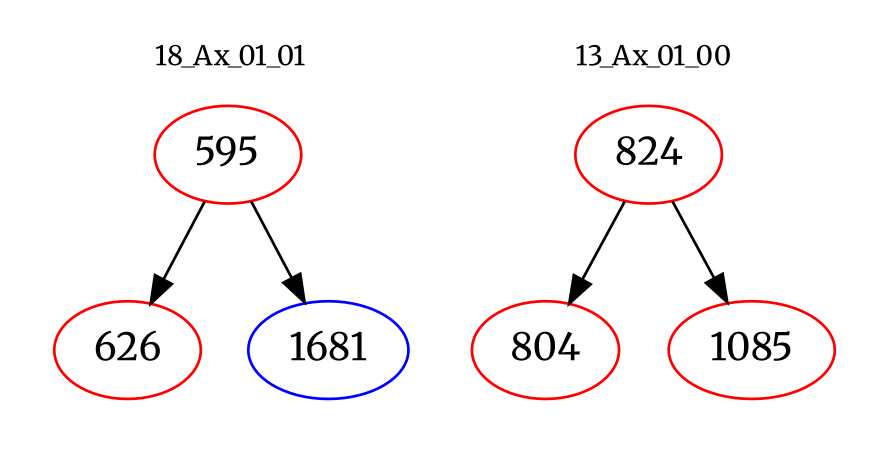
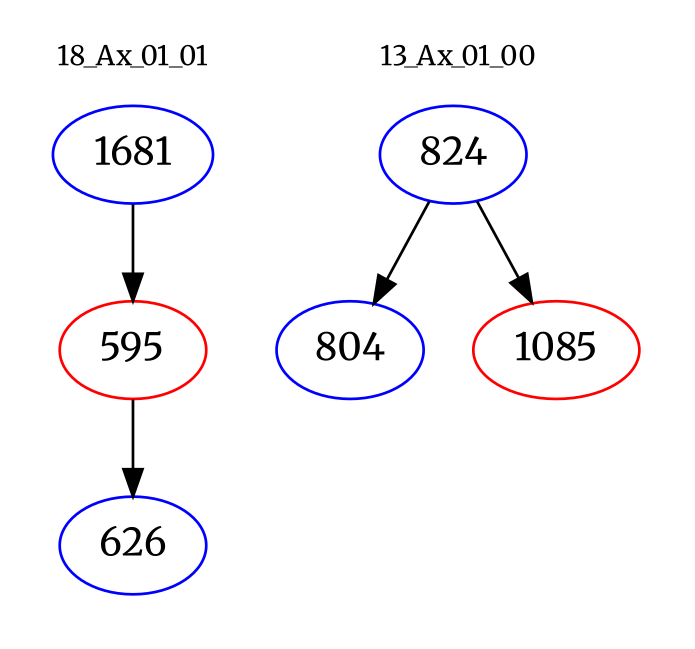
node "824": color red -> blue
edge "595" -> "1681": reversed
node "626": color red -> blue
node "804": color red -> blue
